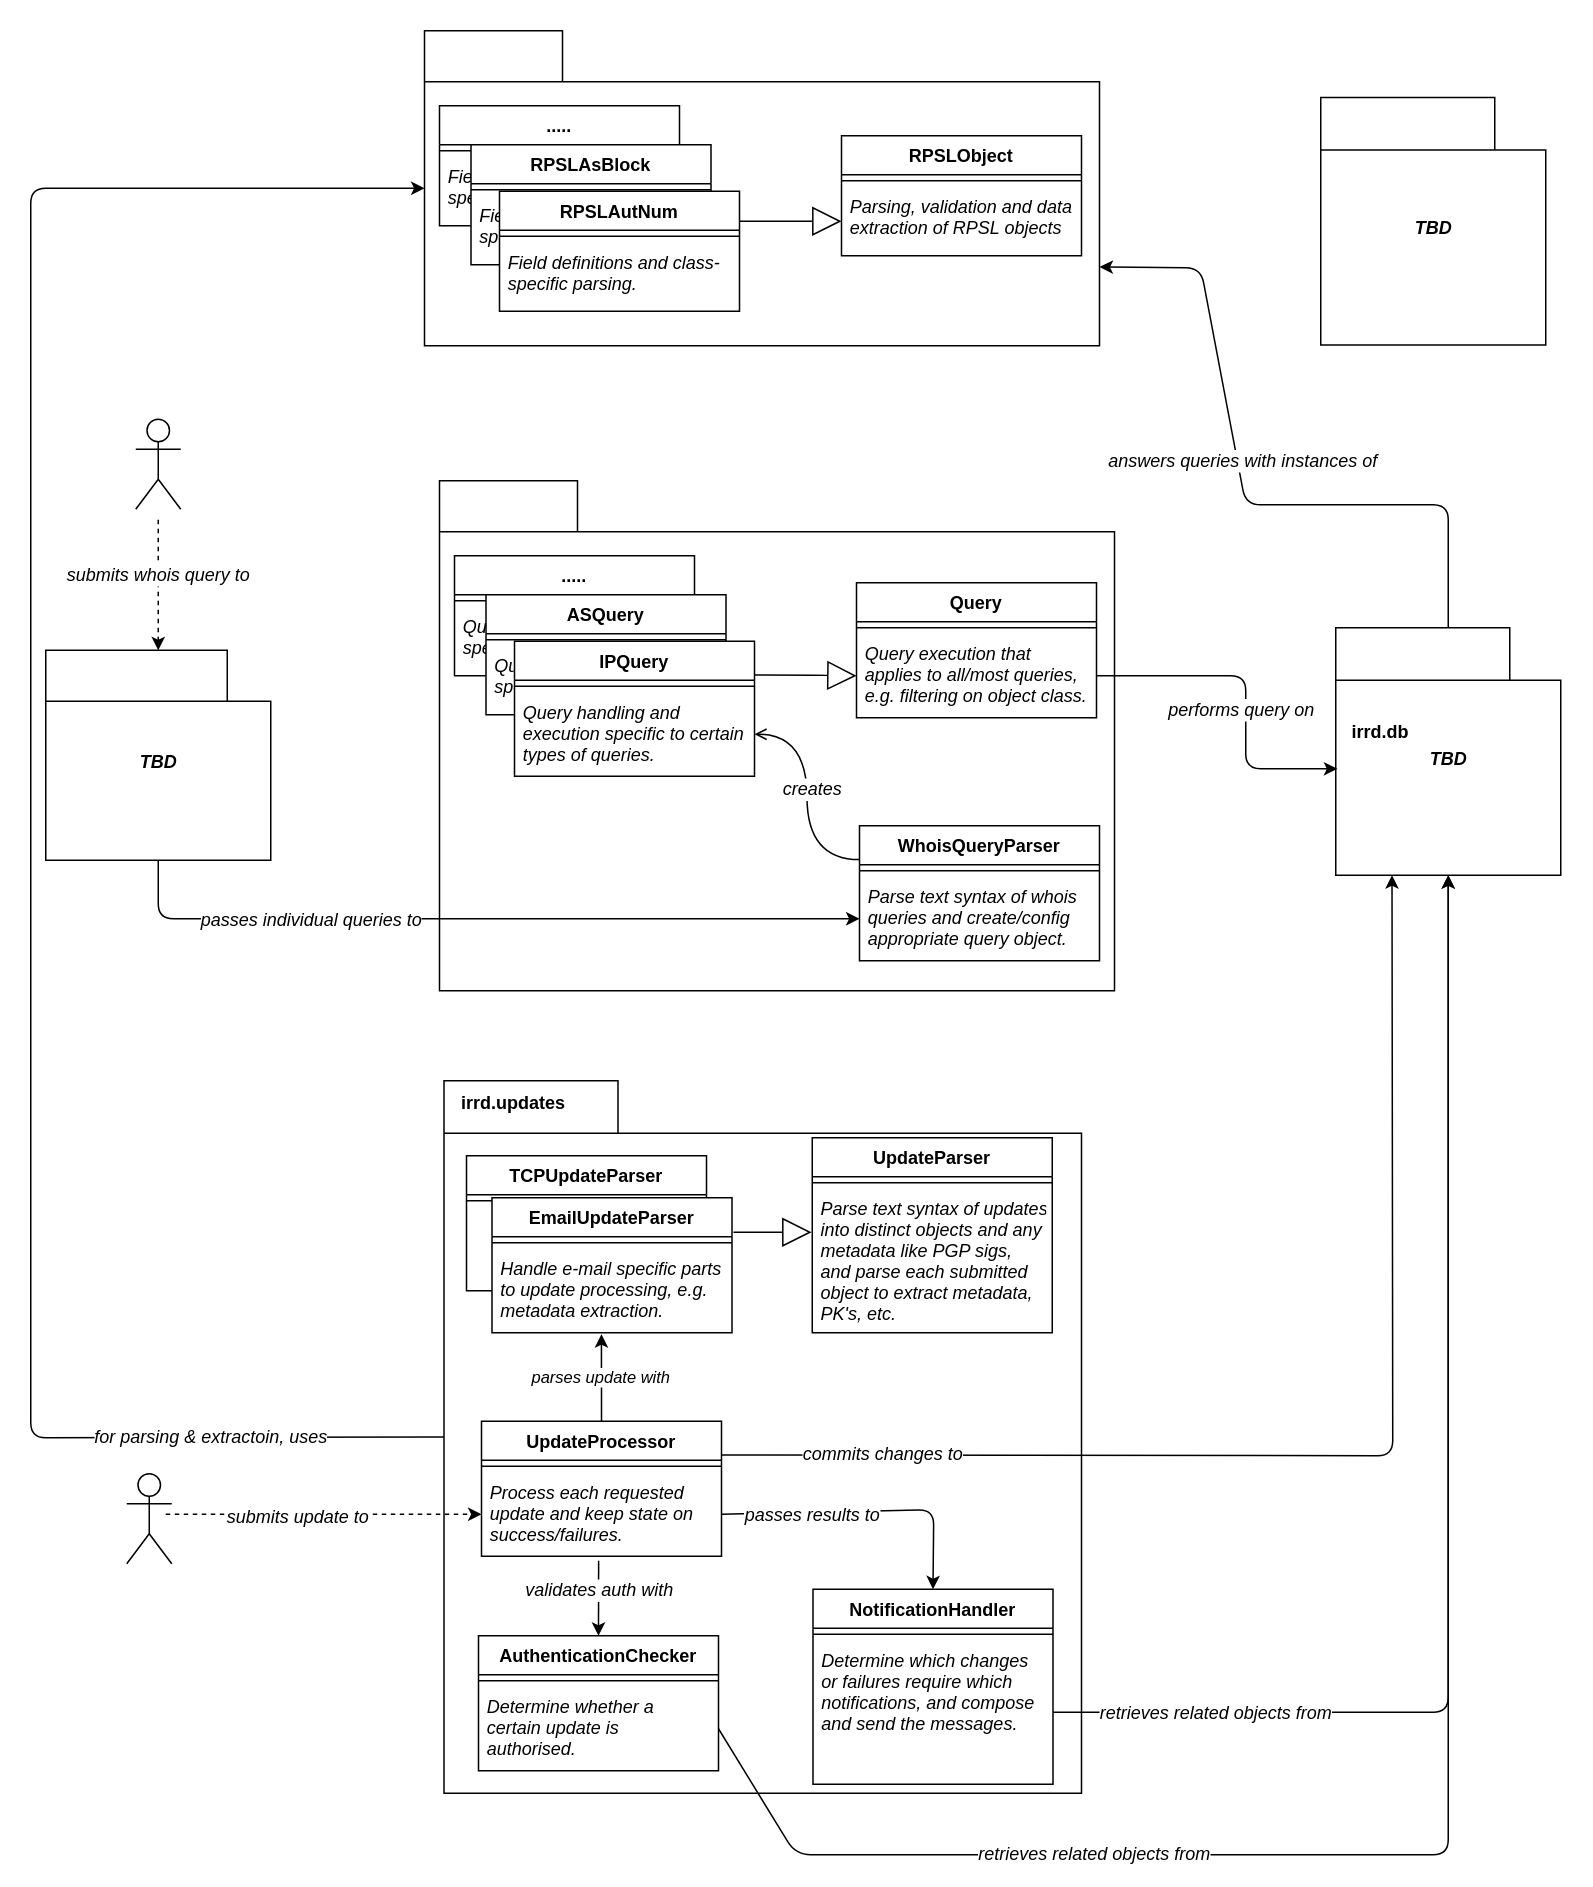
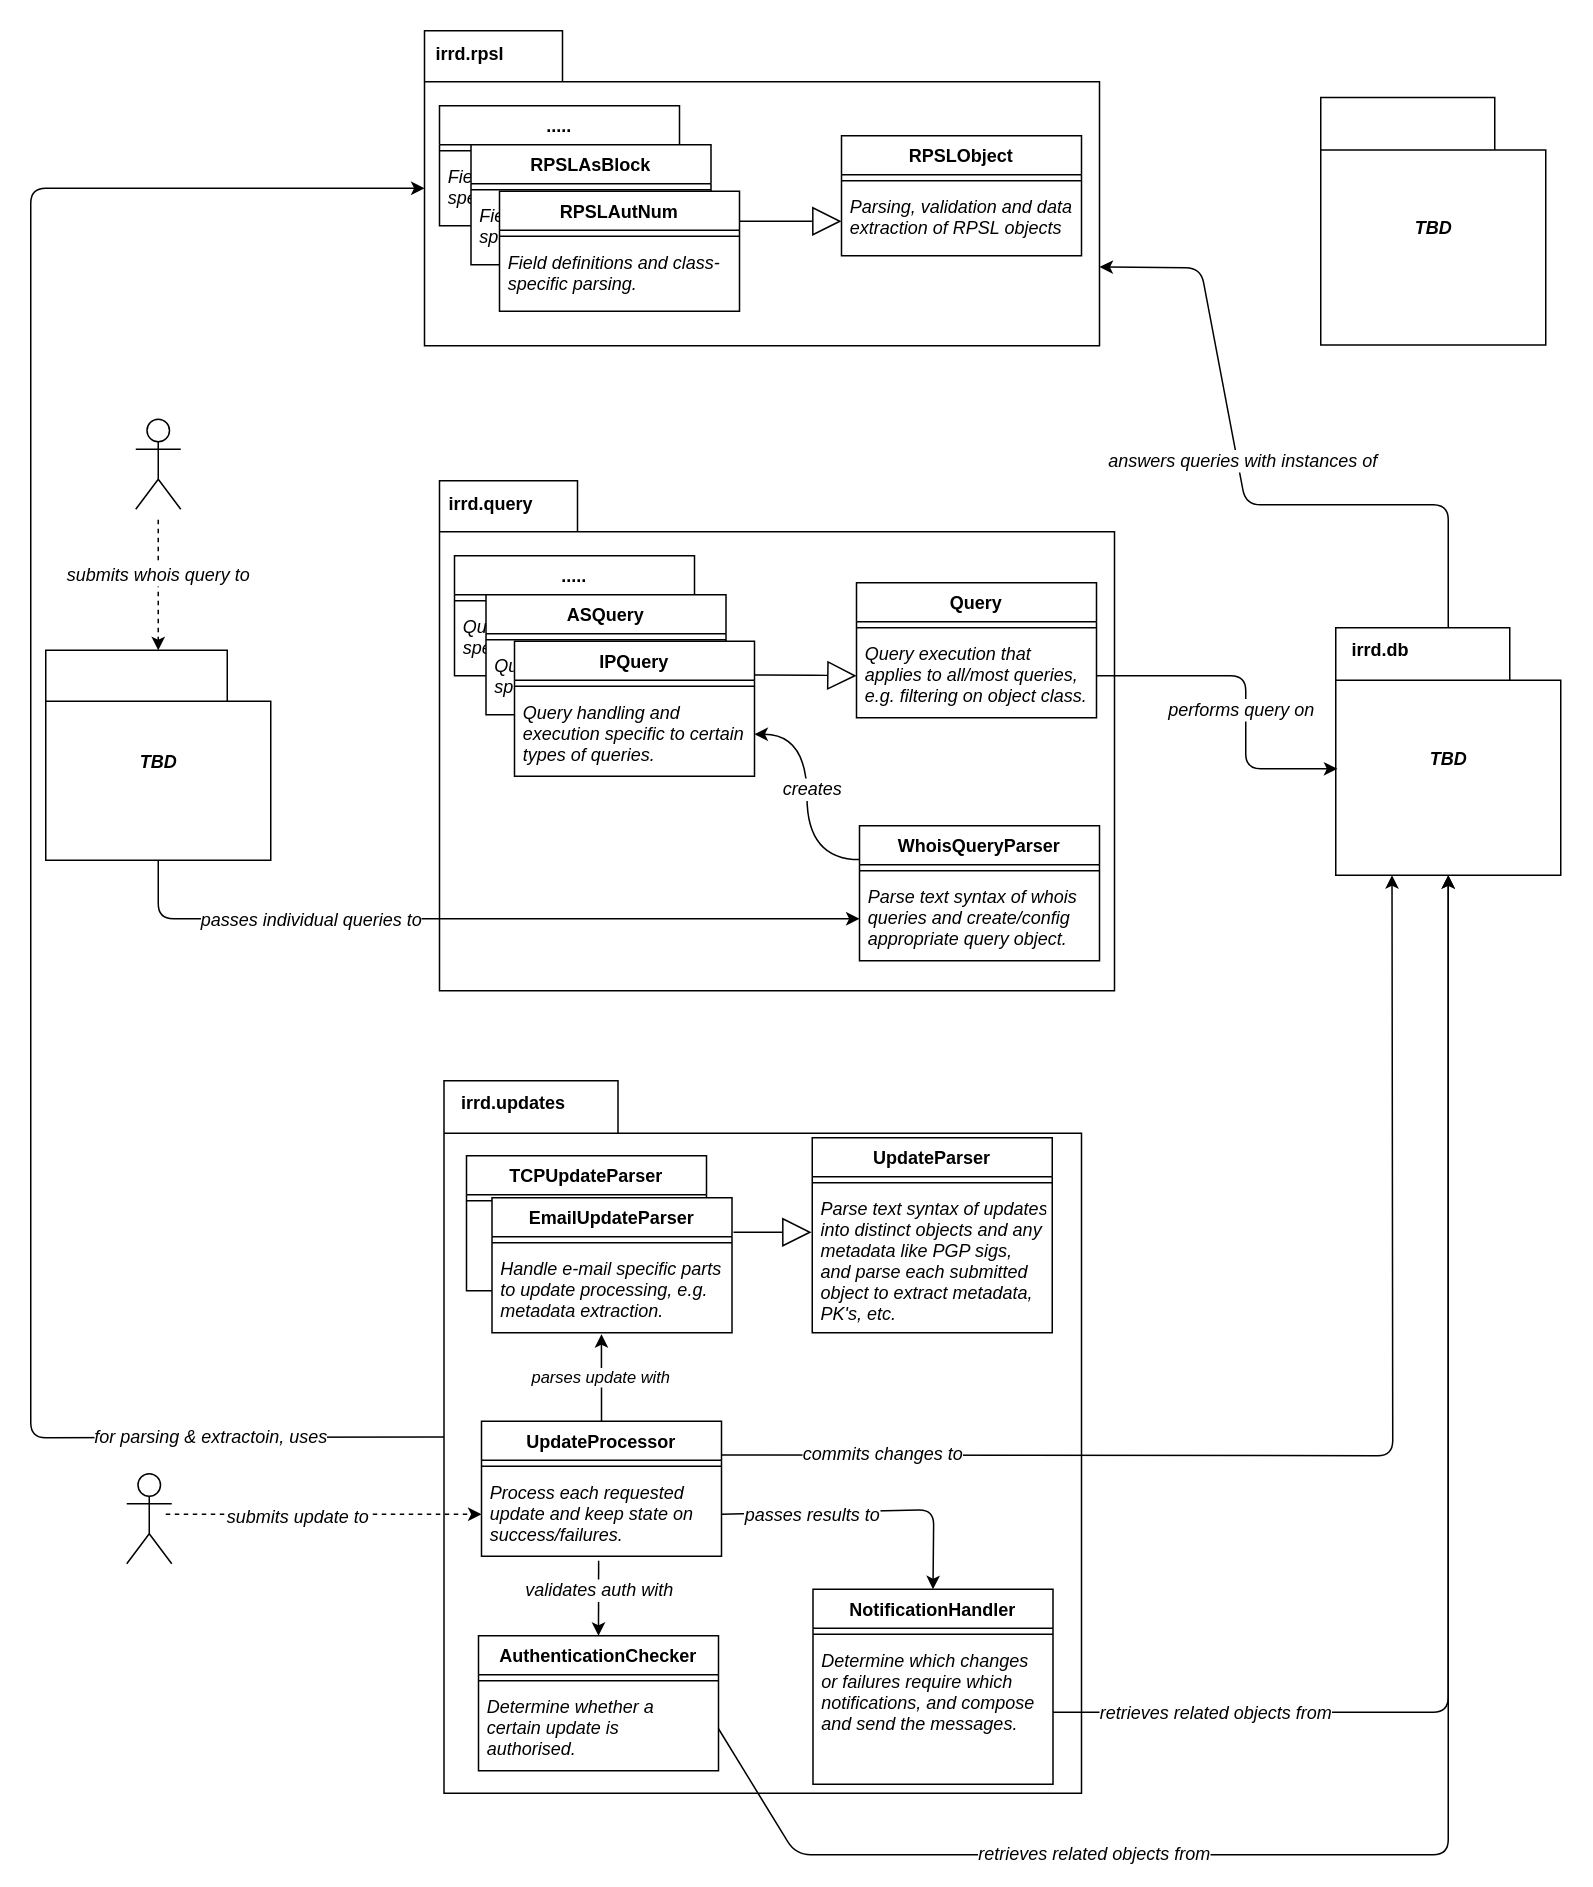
node "irrd.rpsl": added
node "irrd.query": added
node "irrd.db": moved (1381, 732) -> (1381, 650)
edge "WhoisQueryParser" -> "Query handling and execution specific to certain types of queries.": arrowhead open -> classic
